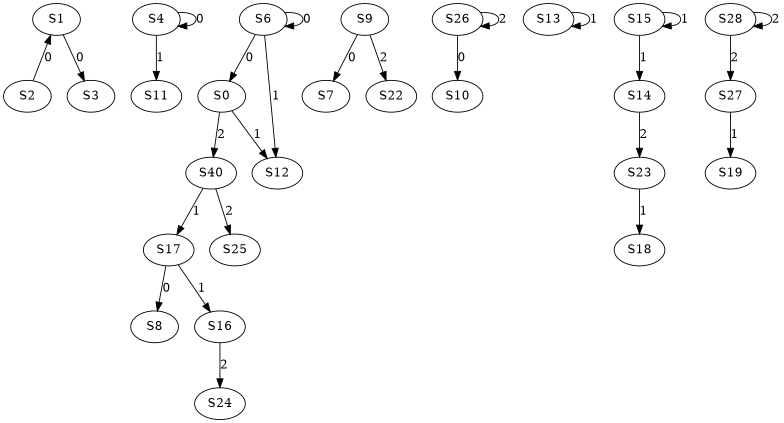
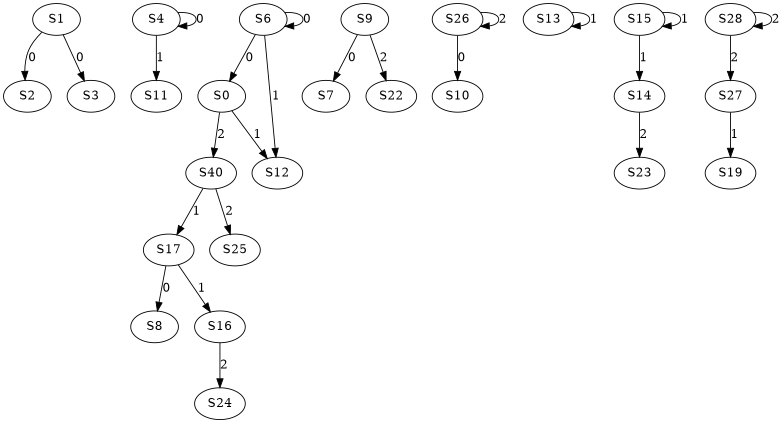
edge "S2" -> "S1": reversed
node "S18": removed
